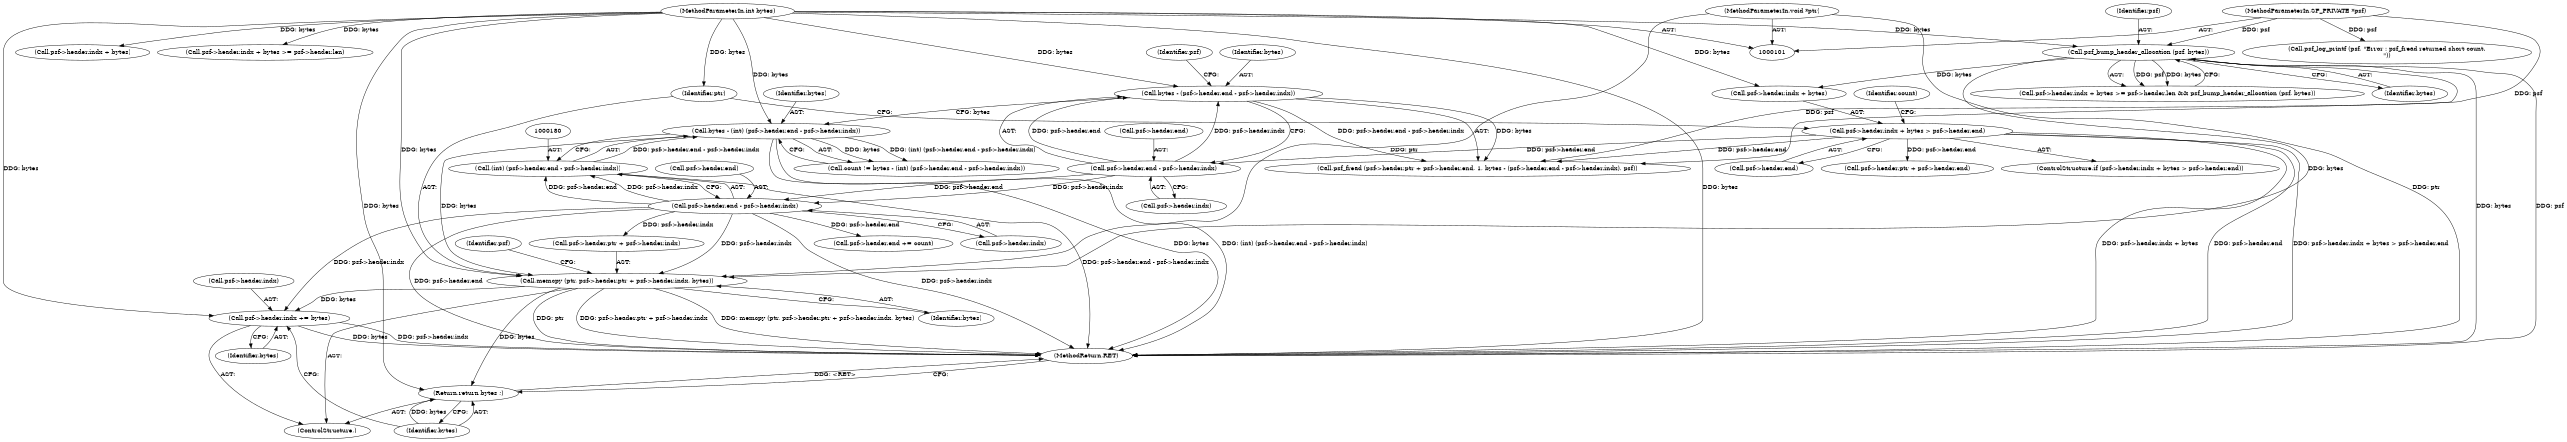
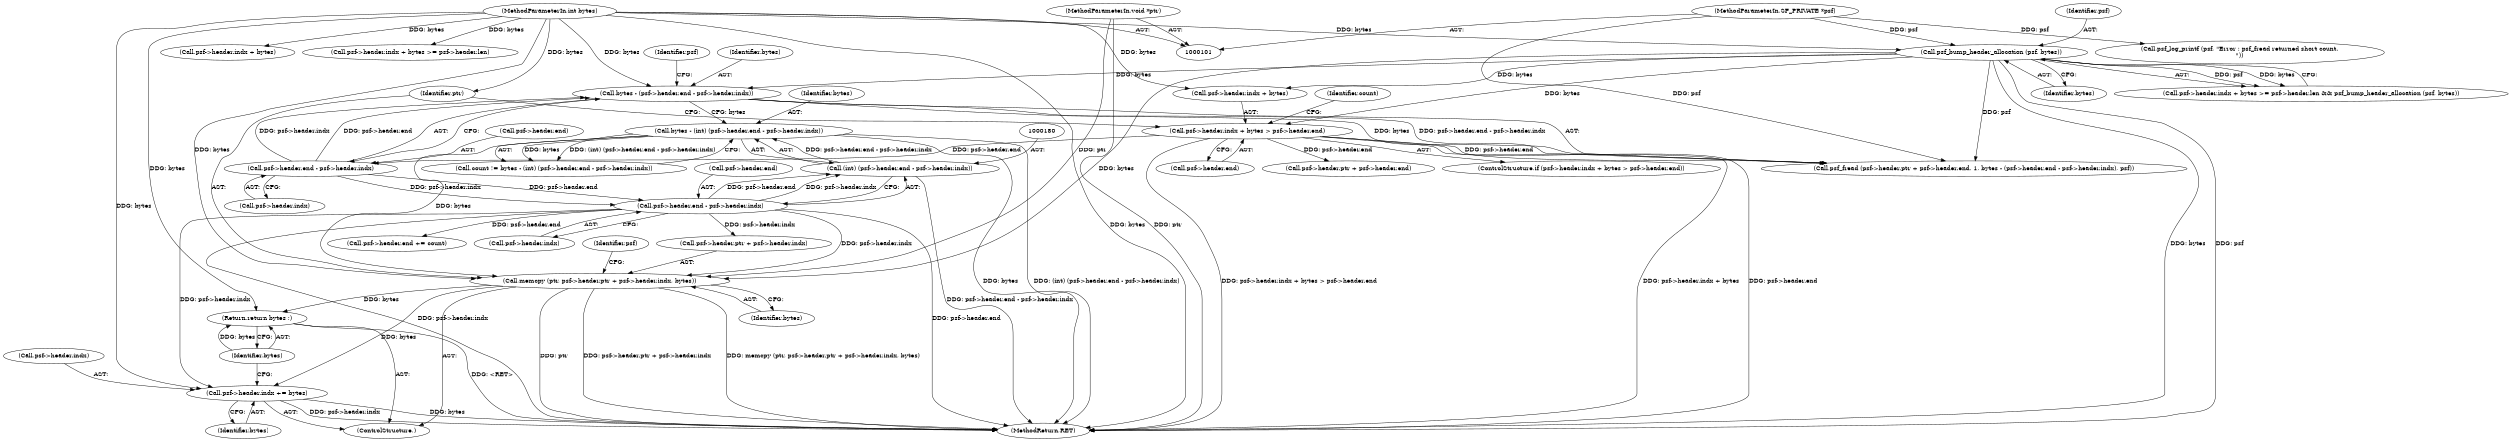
edge "(Call,psf_bump_header_allocation (psf, bytes))" -> "(Call,bytes - (psf->header.end - psf->header.indx))": added, label "DDG: bytes"
edge "(MethodParameterIn,int bytes)" -> "(Call,bytes - (int) (psf->header.end - psf->header.indx))": removed, label "DDG: bytes"
edge "(Call,psf_bump_header_allocation (psf, bytes))" -> "(Call,psf->header.indx + bytes > psf->header.end)": added, label "DDG: bytes"
edge "(Call,bytes - (int) (psf->header.end - psf->header.indx))" -> "(Call,(int) (psf->header.end - psf->header.indx))": label "CFG: " -> "AST: "
edge "(MethodReturn,RET)" -> "(Return,return bytes ;)": removed, label "CFG:"
